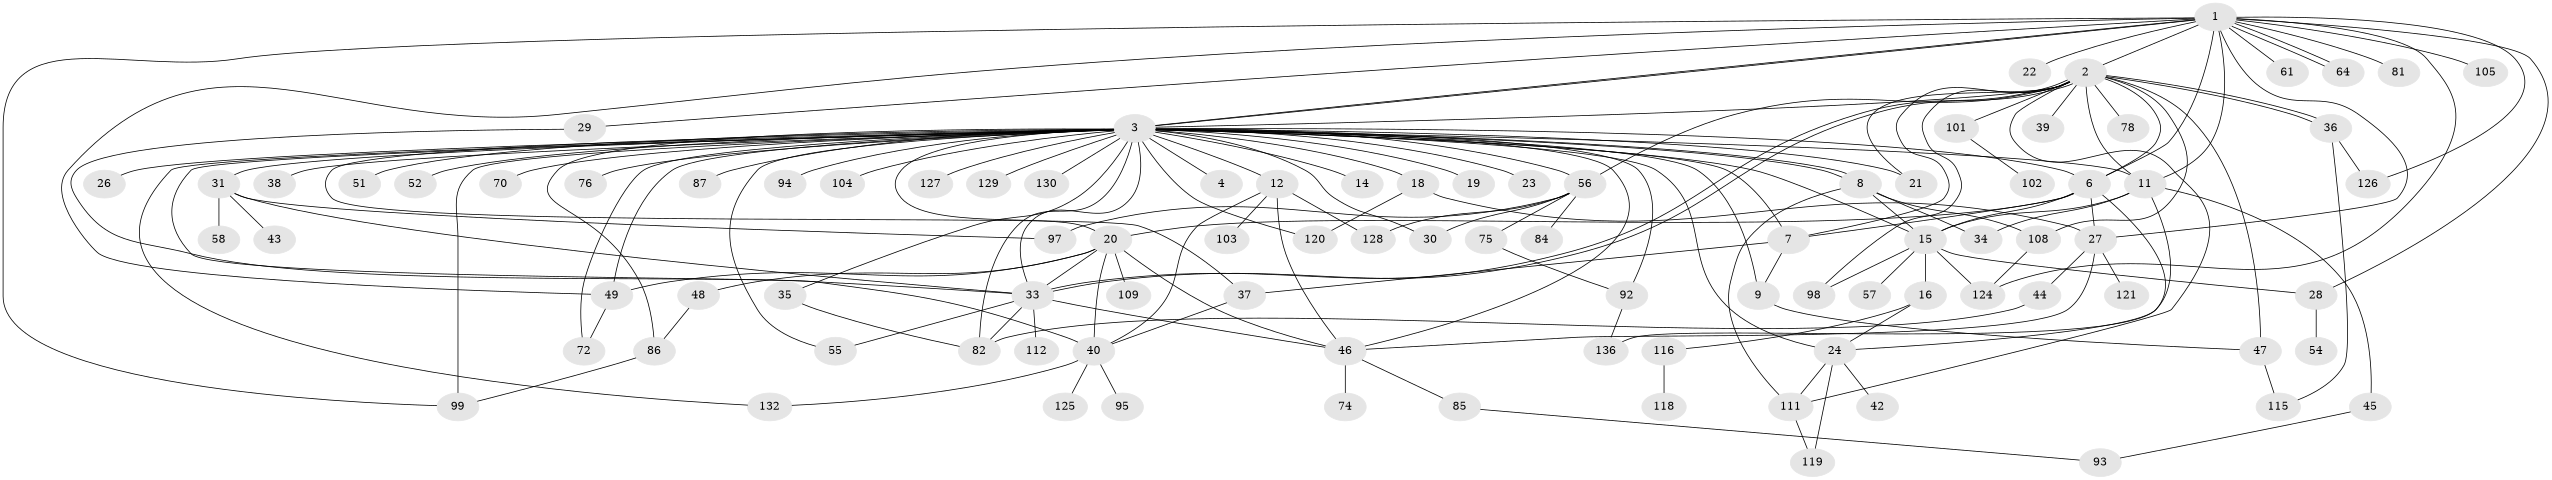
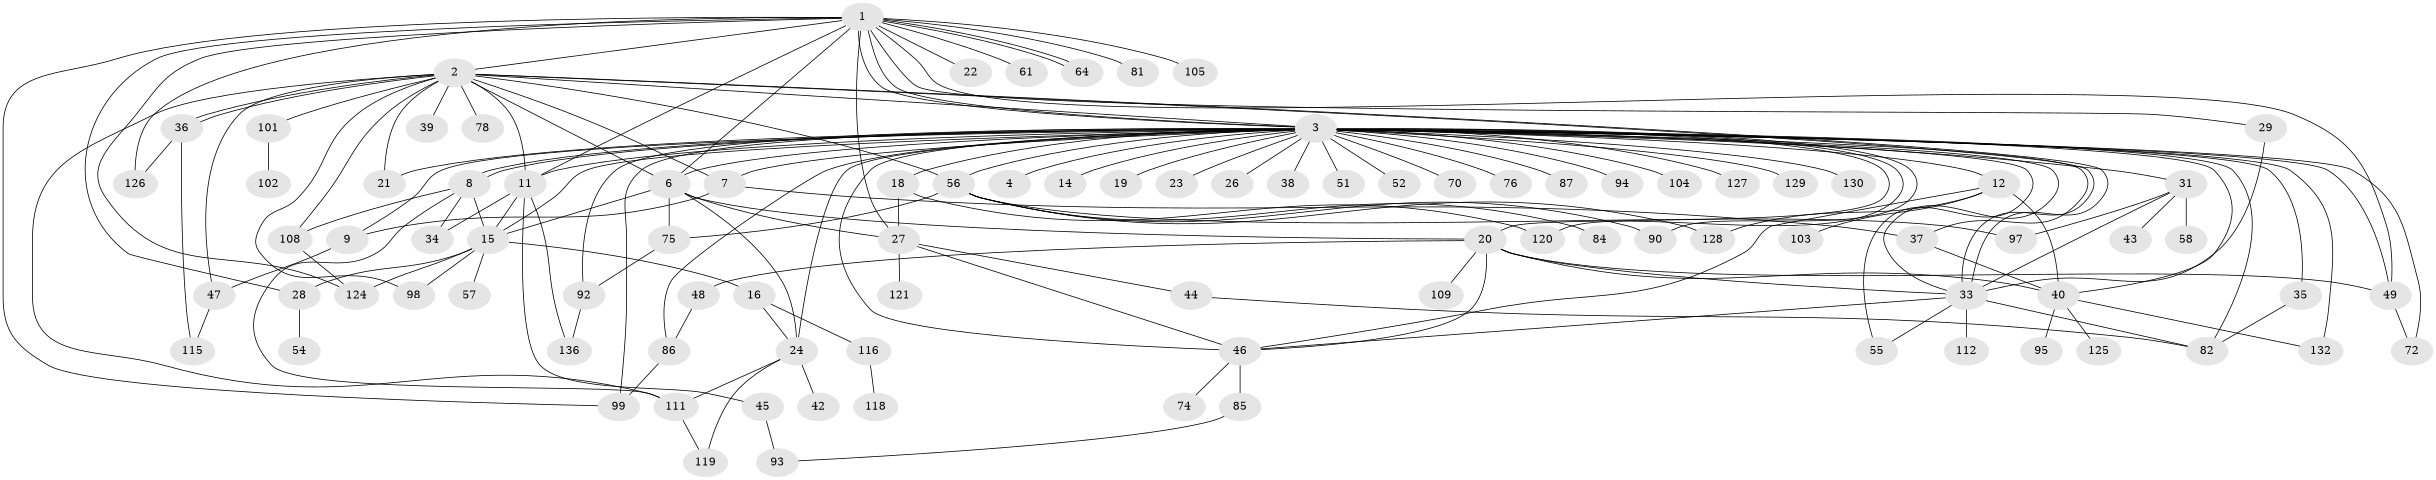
edge "6" -- "7": now "6" -- "75"
node "30": label "30" -> "90"
